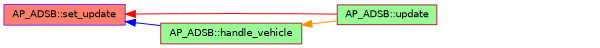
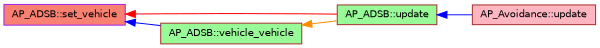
node "AP_ADSB::set_update": label "AP_ADSB::set_update" -> "AP_ADSB::set_vehicle"
node "AP_Avoidance::update": added
node "AP_ADSB::handle_vehicle": label "AP_ADSB::handle_vehicle" -> "AP_ADSB::vehicle_vehicle"
